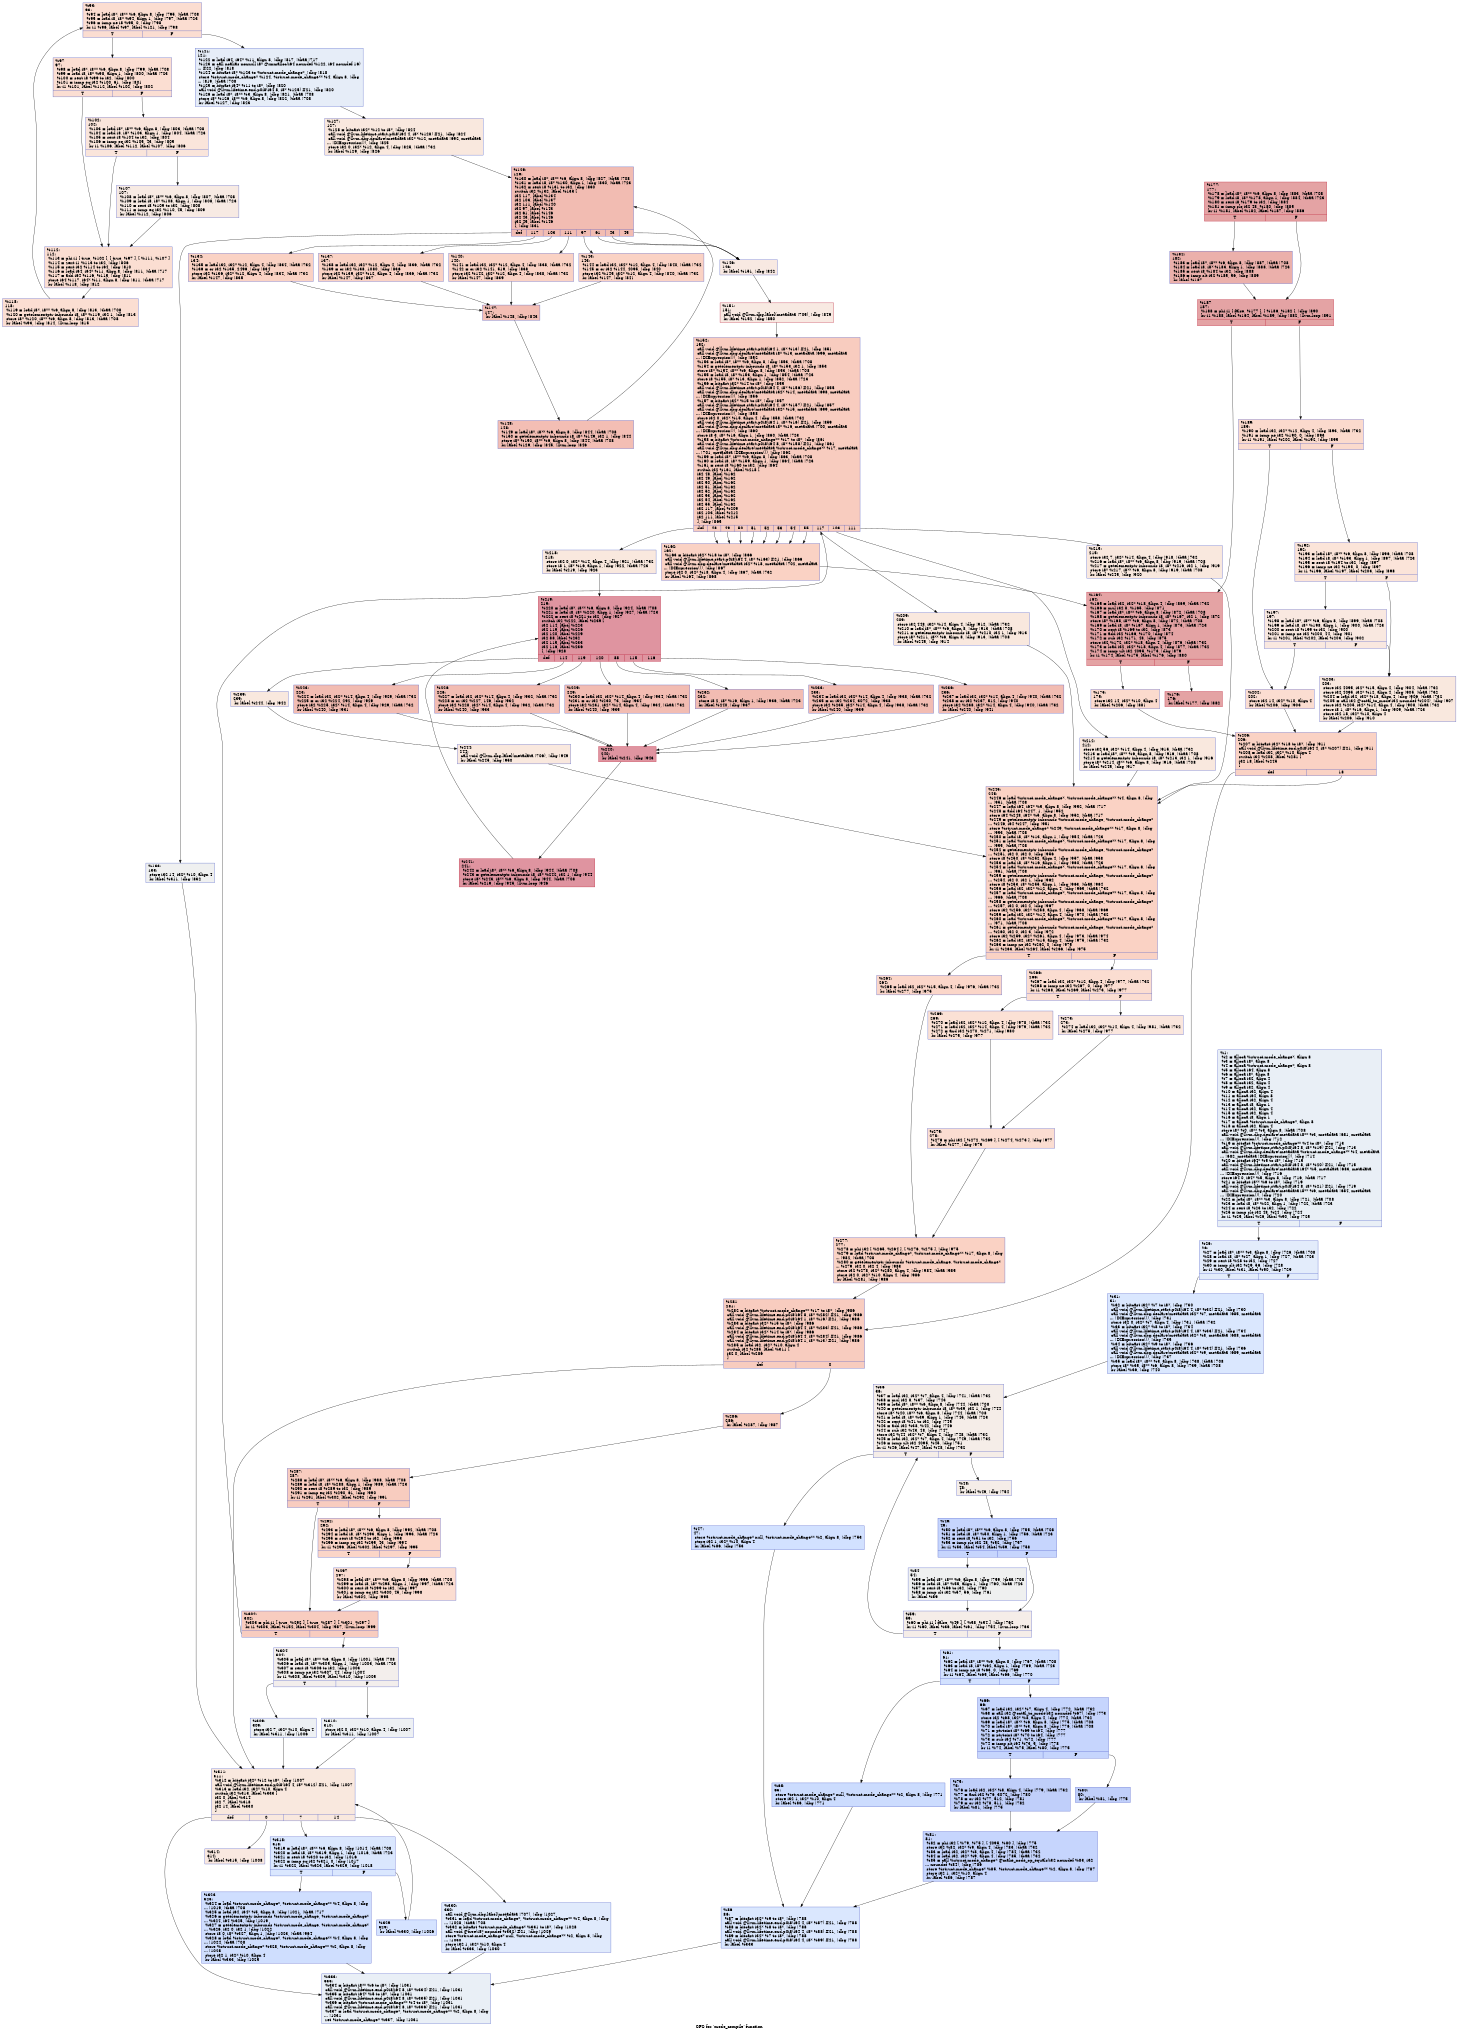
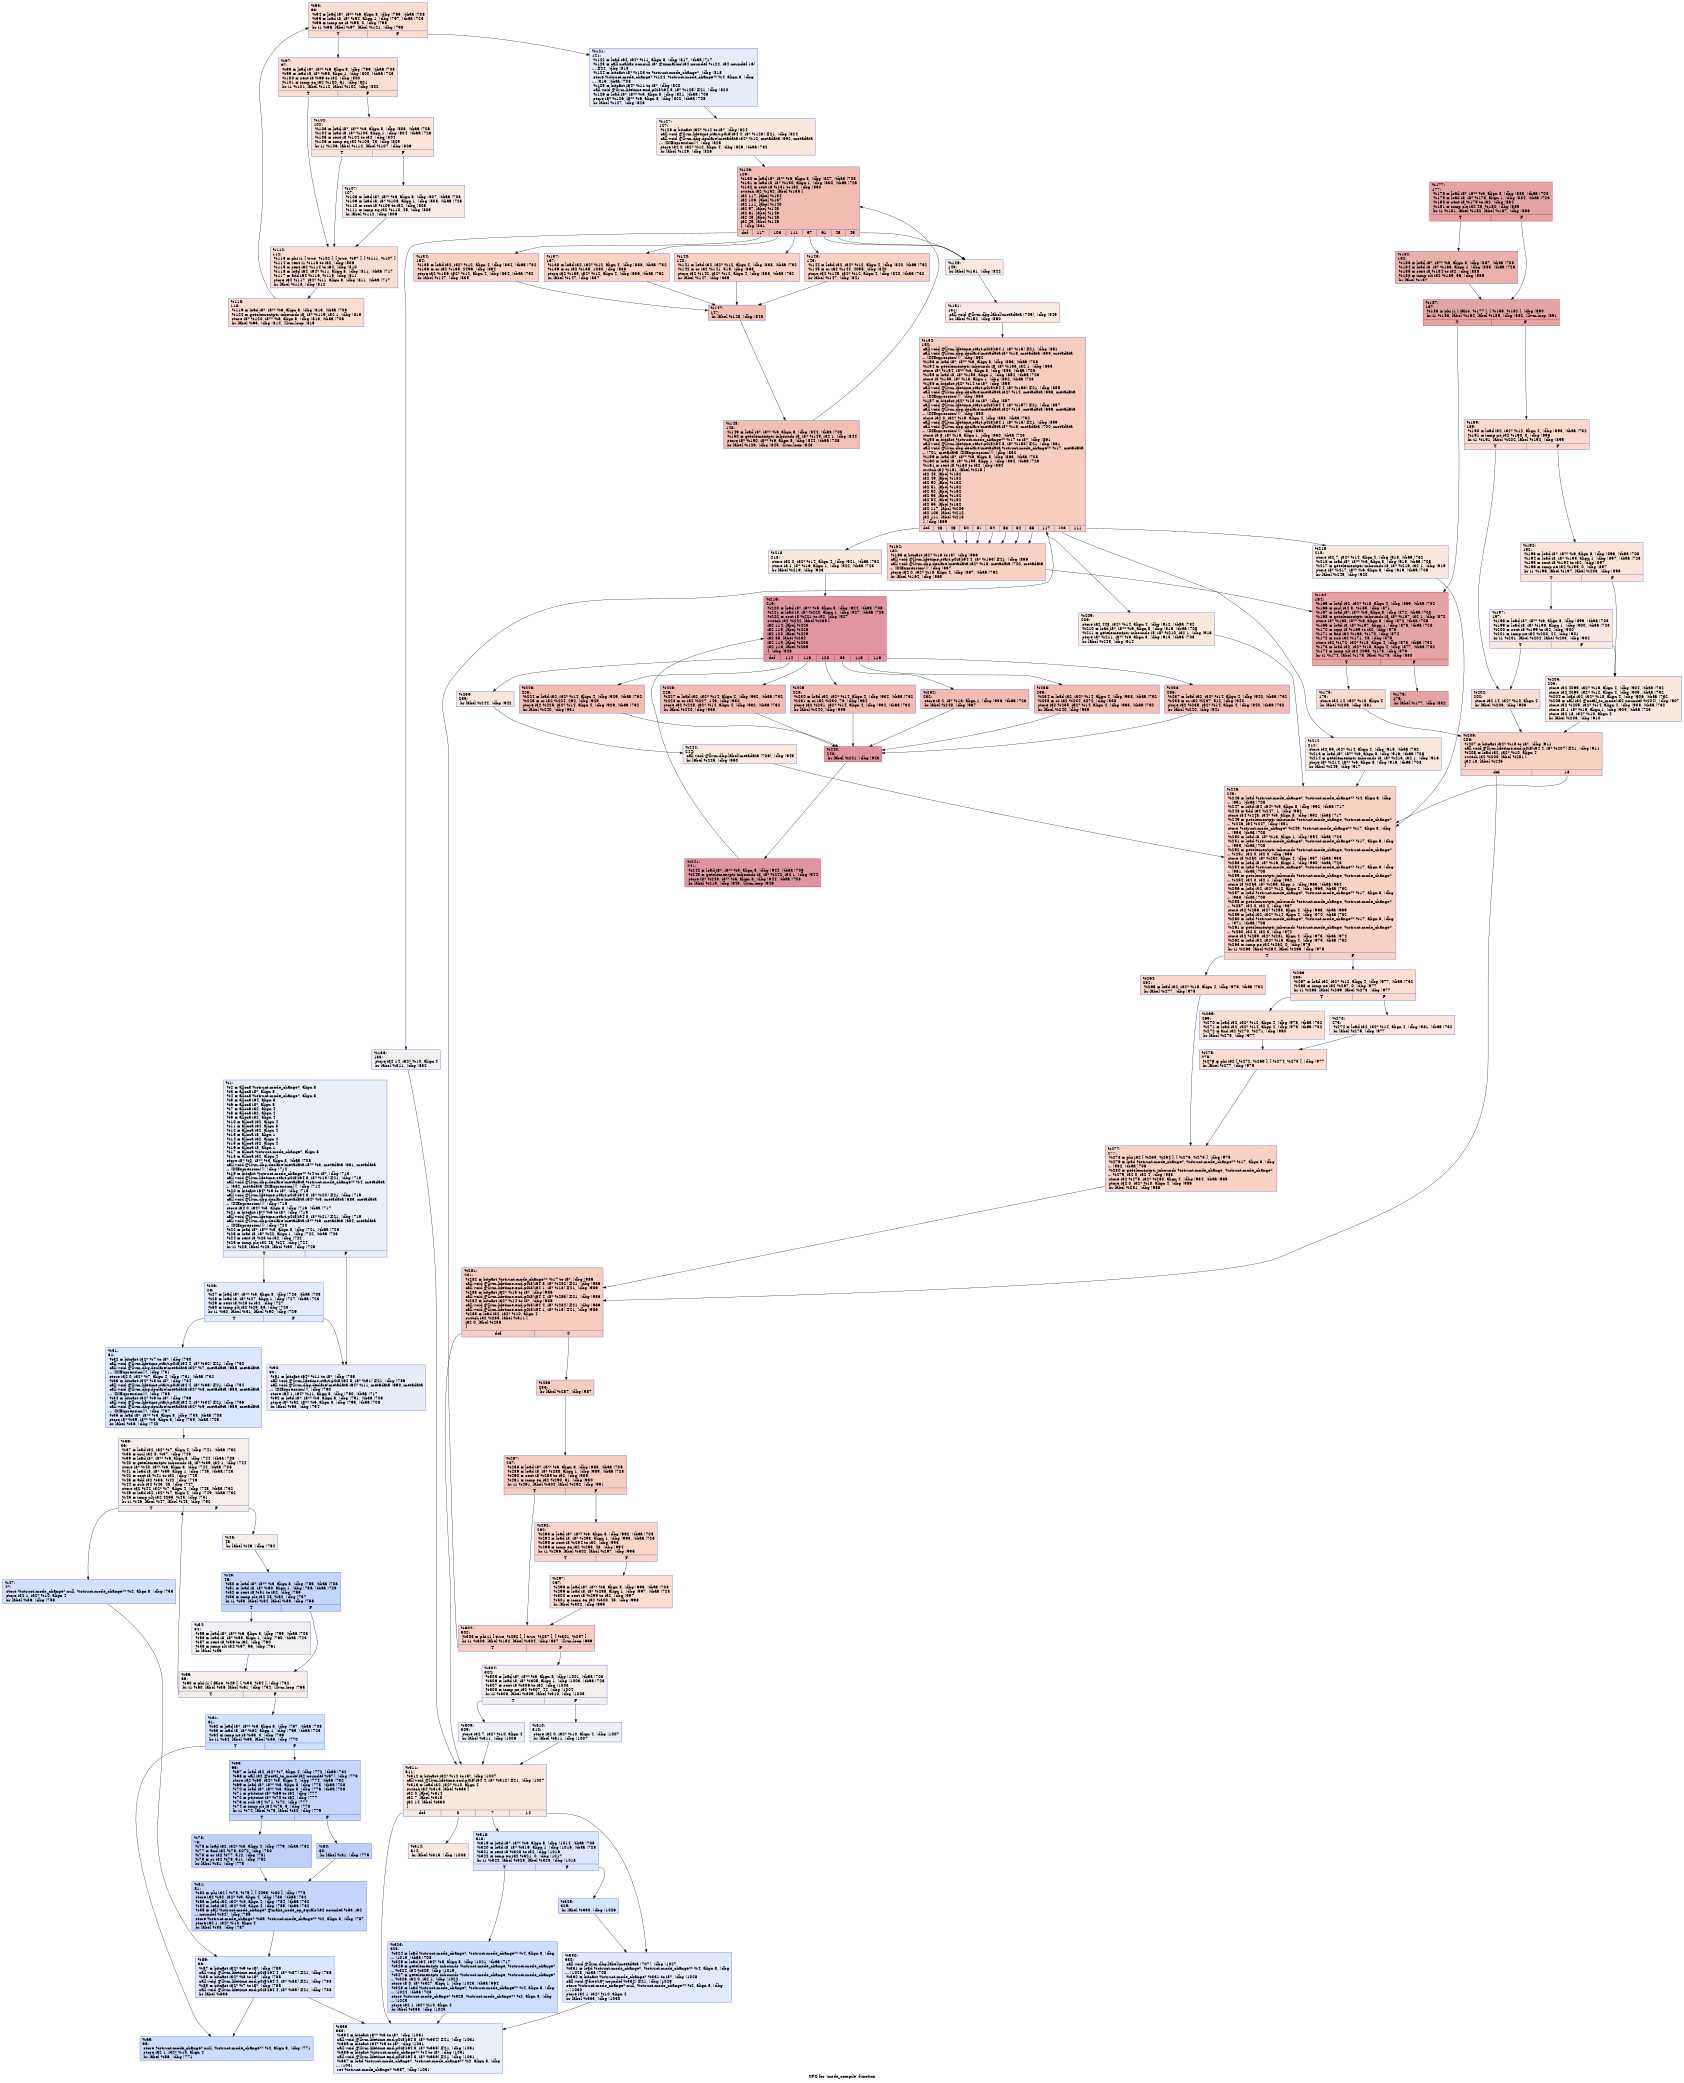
node "%90:": added
edge "%329:" -> "%311:": now "%329:" -> "%330:"
edge "%65:" -> "%86:": reversed
